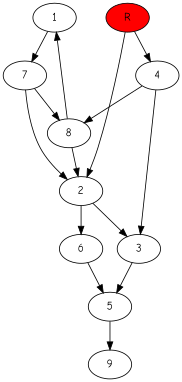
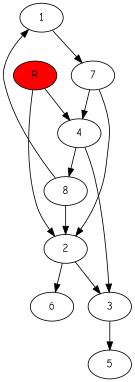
edge "7" -> "8": now "7" -> "4"
edge "6" -> "5": removed
node "9": removed
